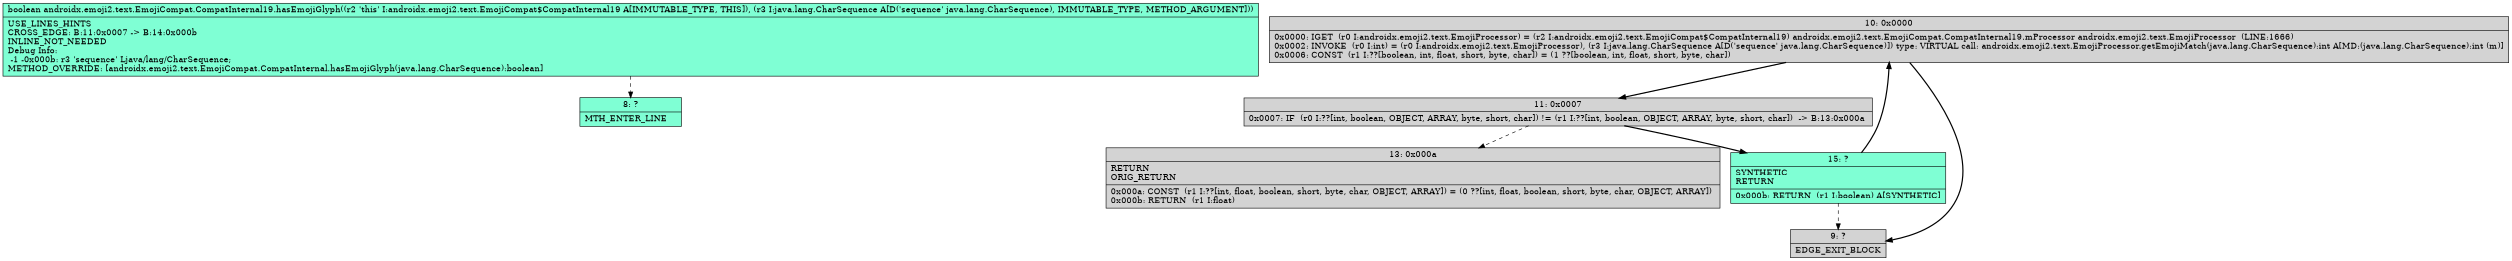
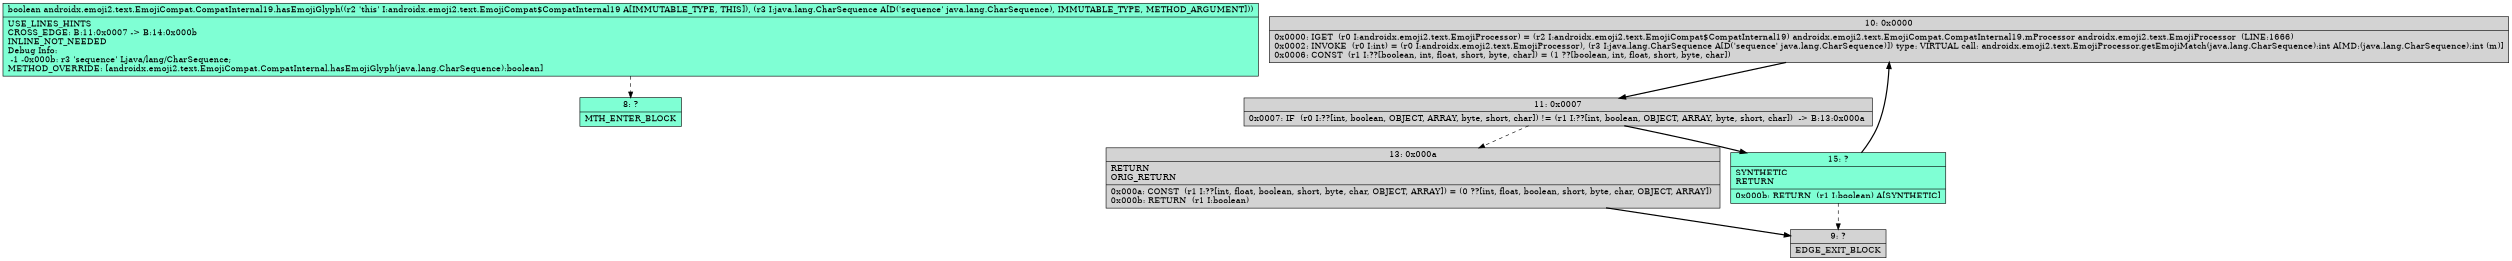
node "8: ?": text "MTH_ENTER_LINE" -> "MTH_ENTER_BLOCK"
edge "10: 0x0000" -> "9: ?": now "13: 0x000a" -> "9: ?"
node "13: 0x000a": text "0x000b: RETURN  (r1 I:float)" -> "0x000b: RETURN  (r1 I:boolean)"
